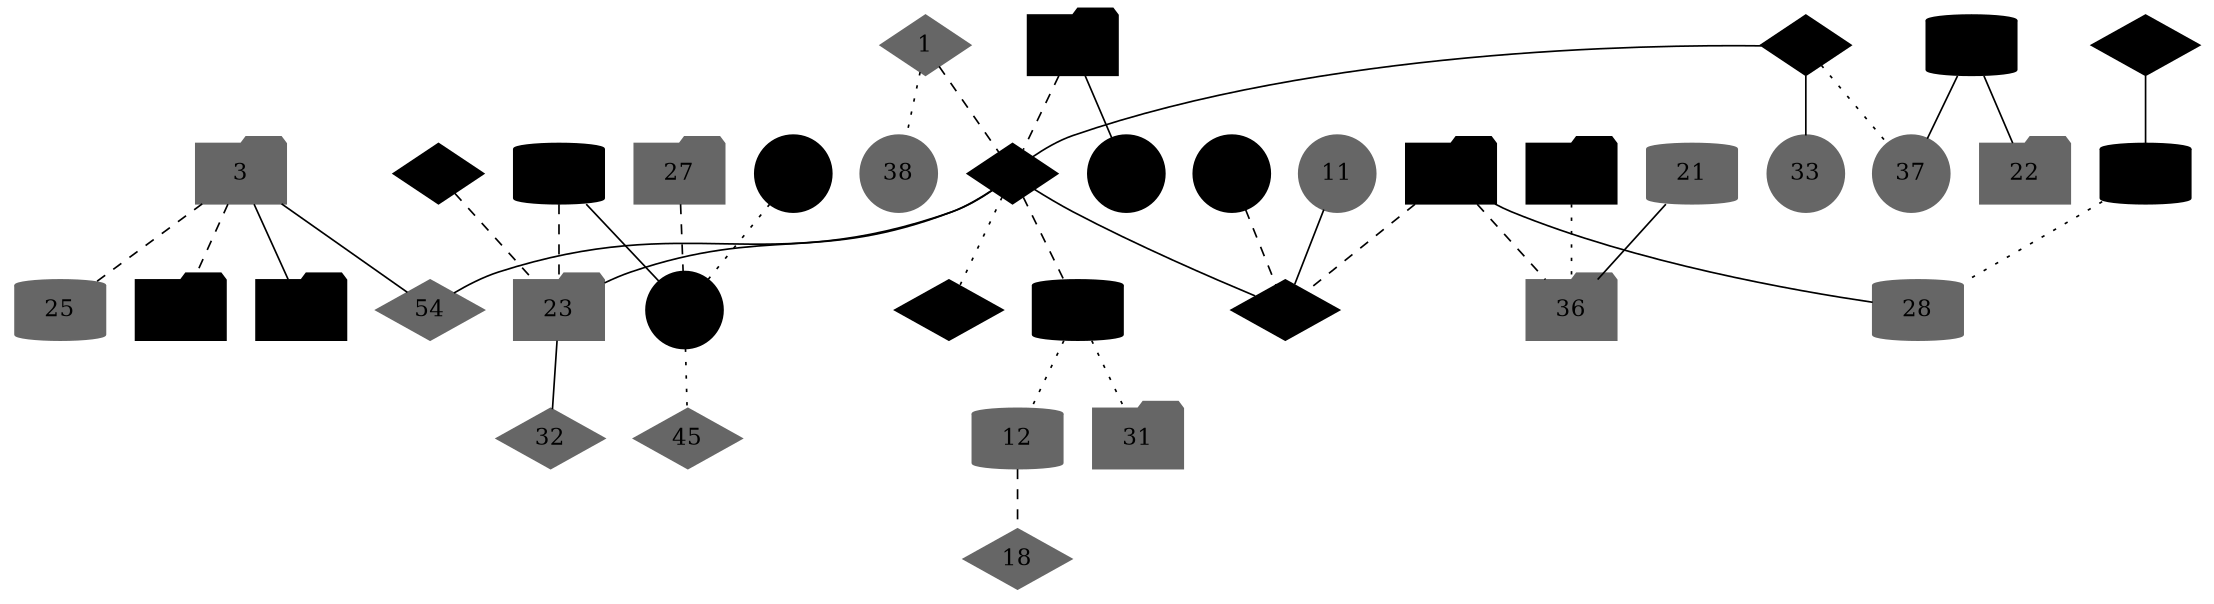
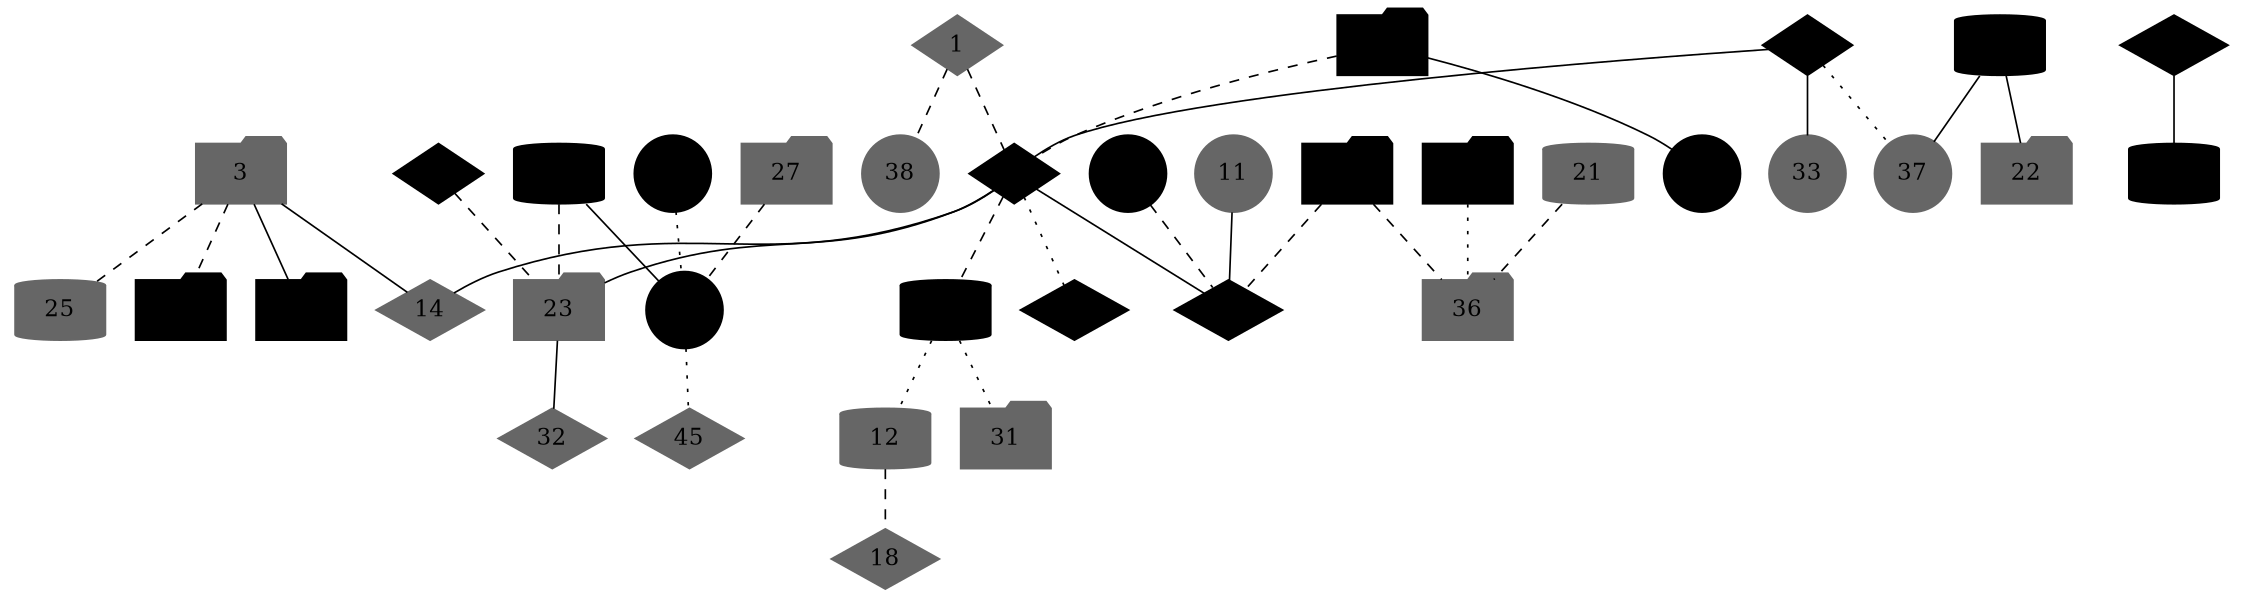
edge "1" -- "38": style dotted -> dashed
edge "21" -- "36": style solid -> dashed
node "54": label "54" -> "14"
node "28": removed
